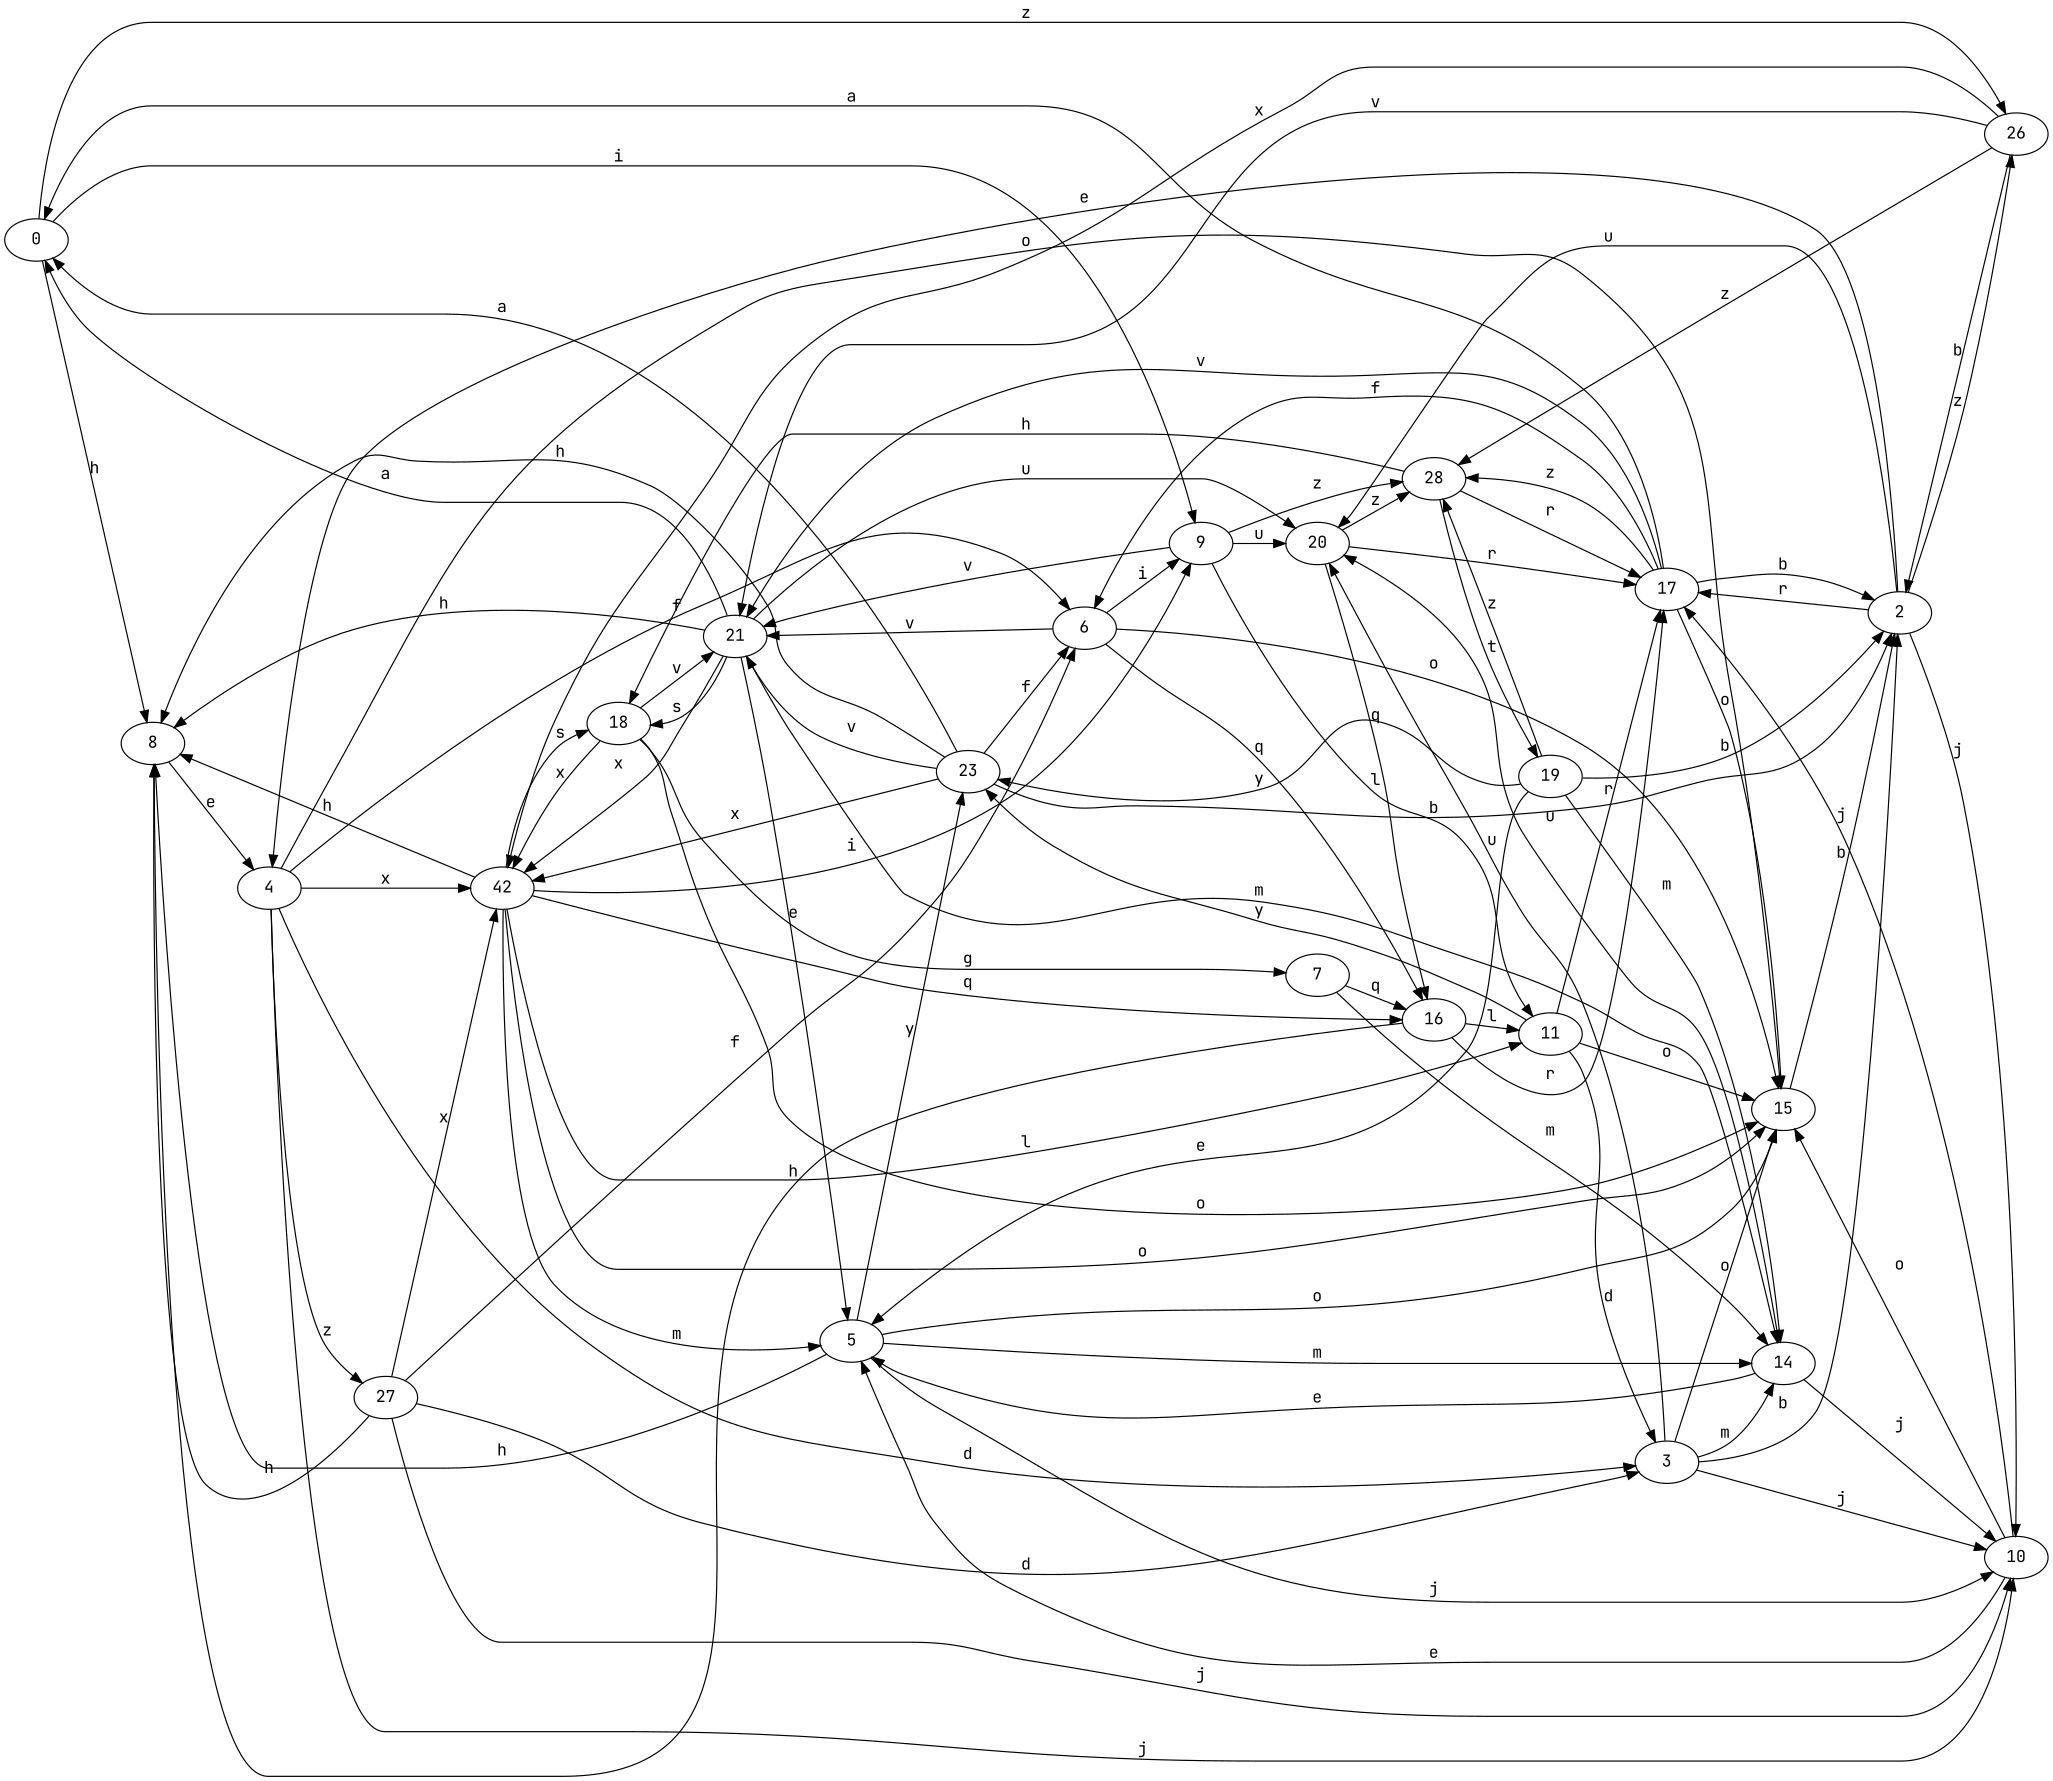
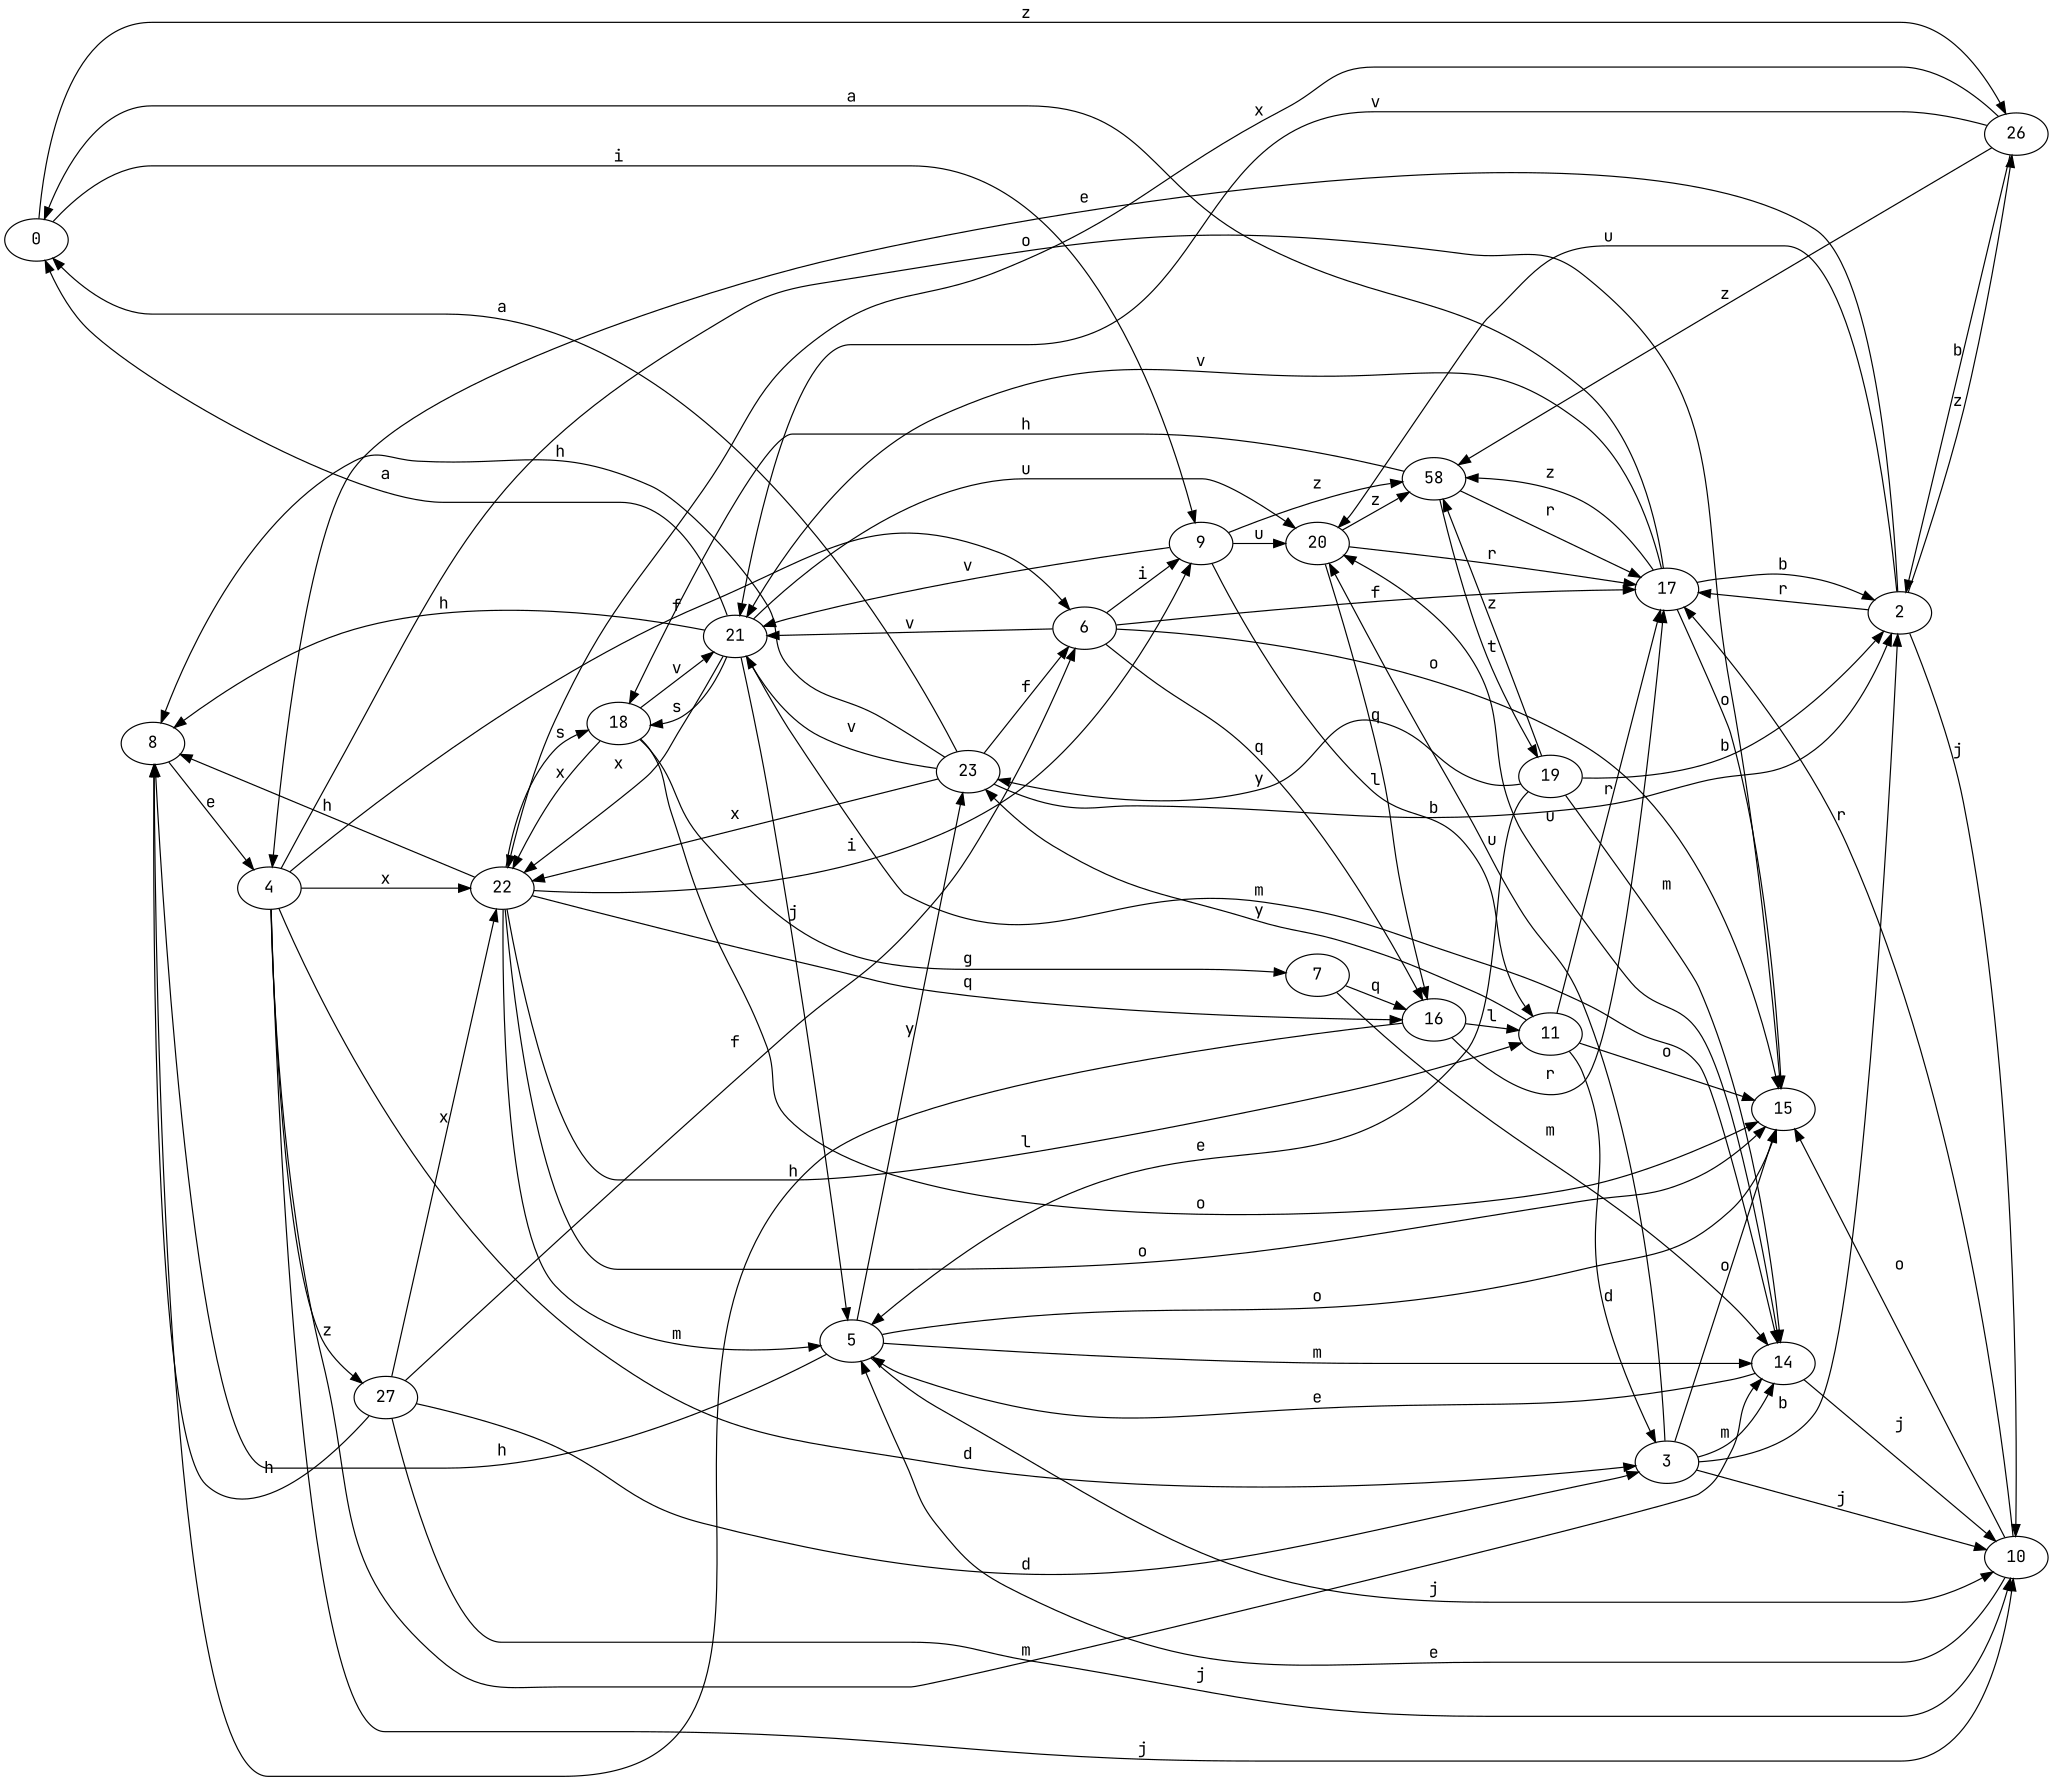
edge "17" -> "6": reversed
node "28": label "28" -> "58"
edge "0" -> "8": removed, label "h"
edge "10" -> "17": label "j" -> "r"
edge "15" -> "2": removed, label "b"
node "42": label "42" -> "22"
edge "21" -> "5": label "e" -> "j"
edge "4" -> "14": added, label "m"
